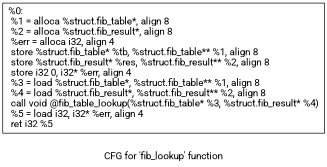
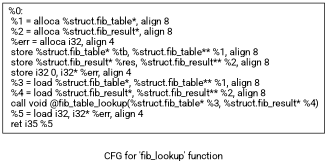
node "%0:": text "ret i32 %5" -> "ret i35 %5"
